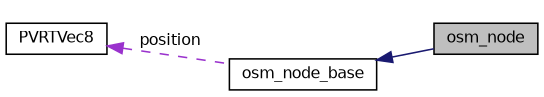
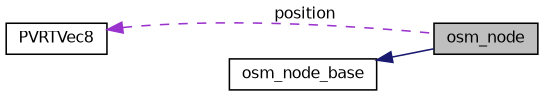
edge "osm_node_base" -> "PVRTVec8": now "osm_node" -> "PVRTVec8"
